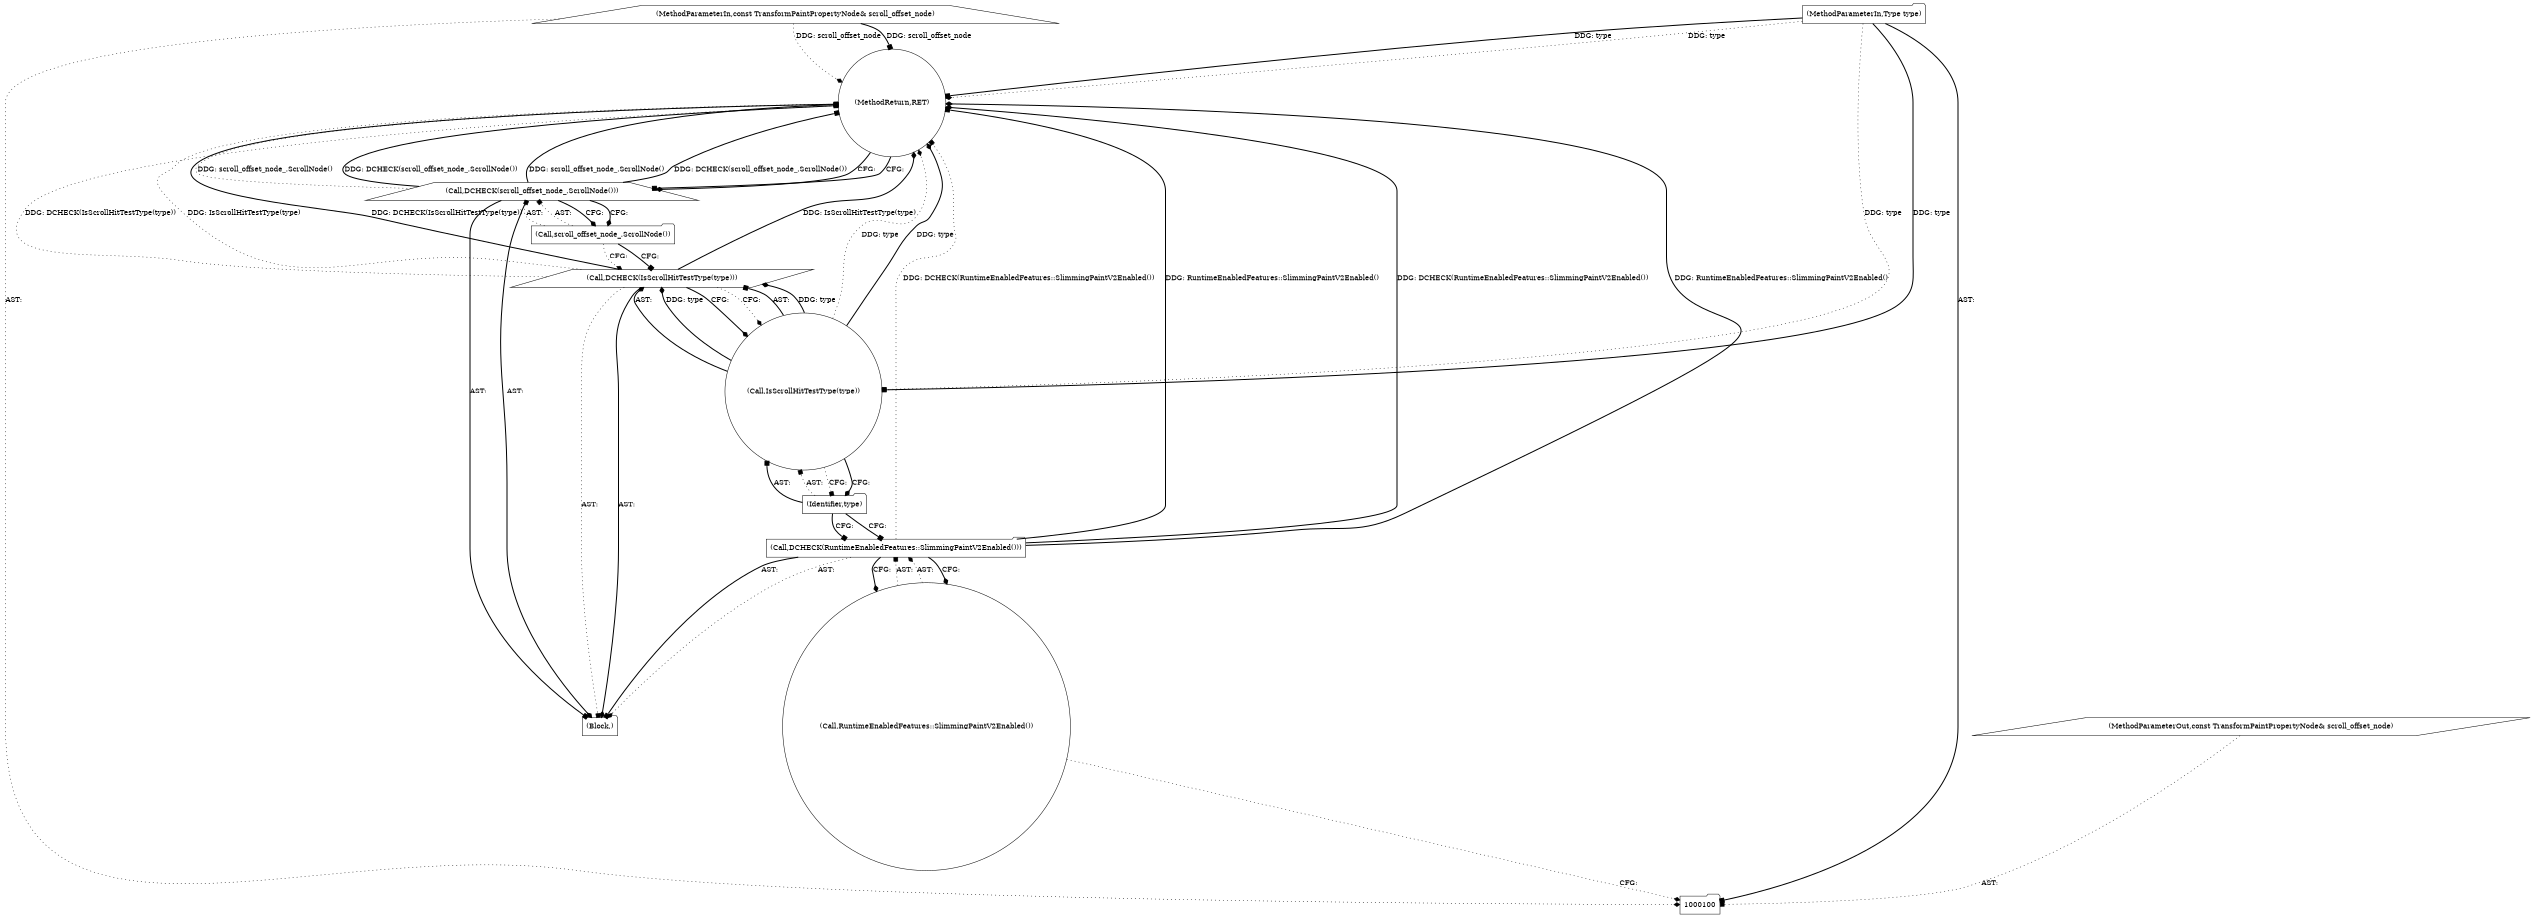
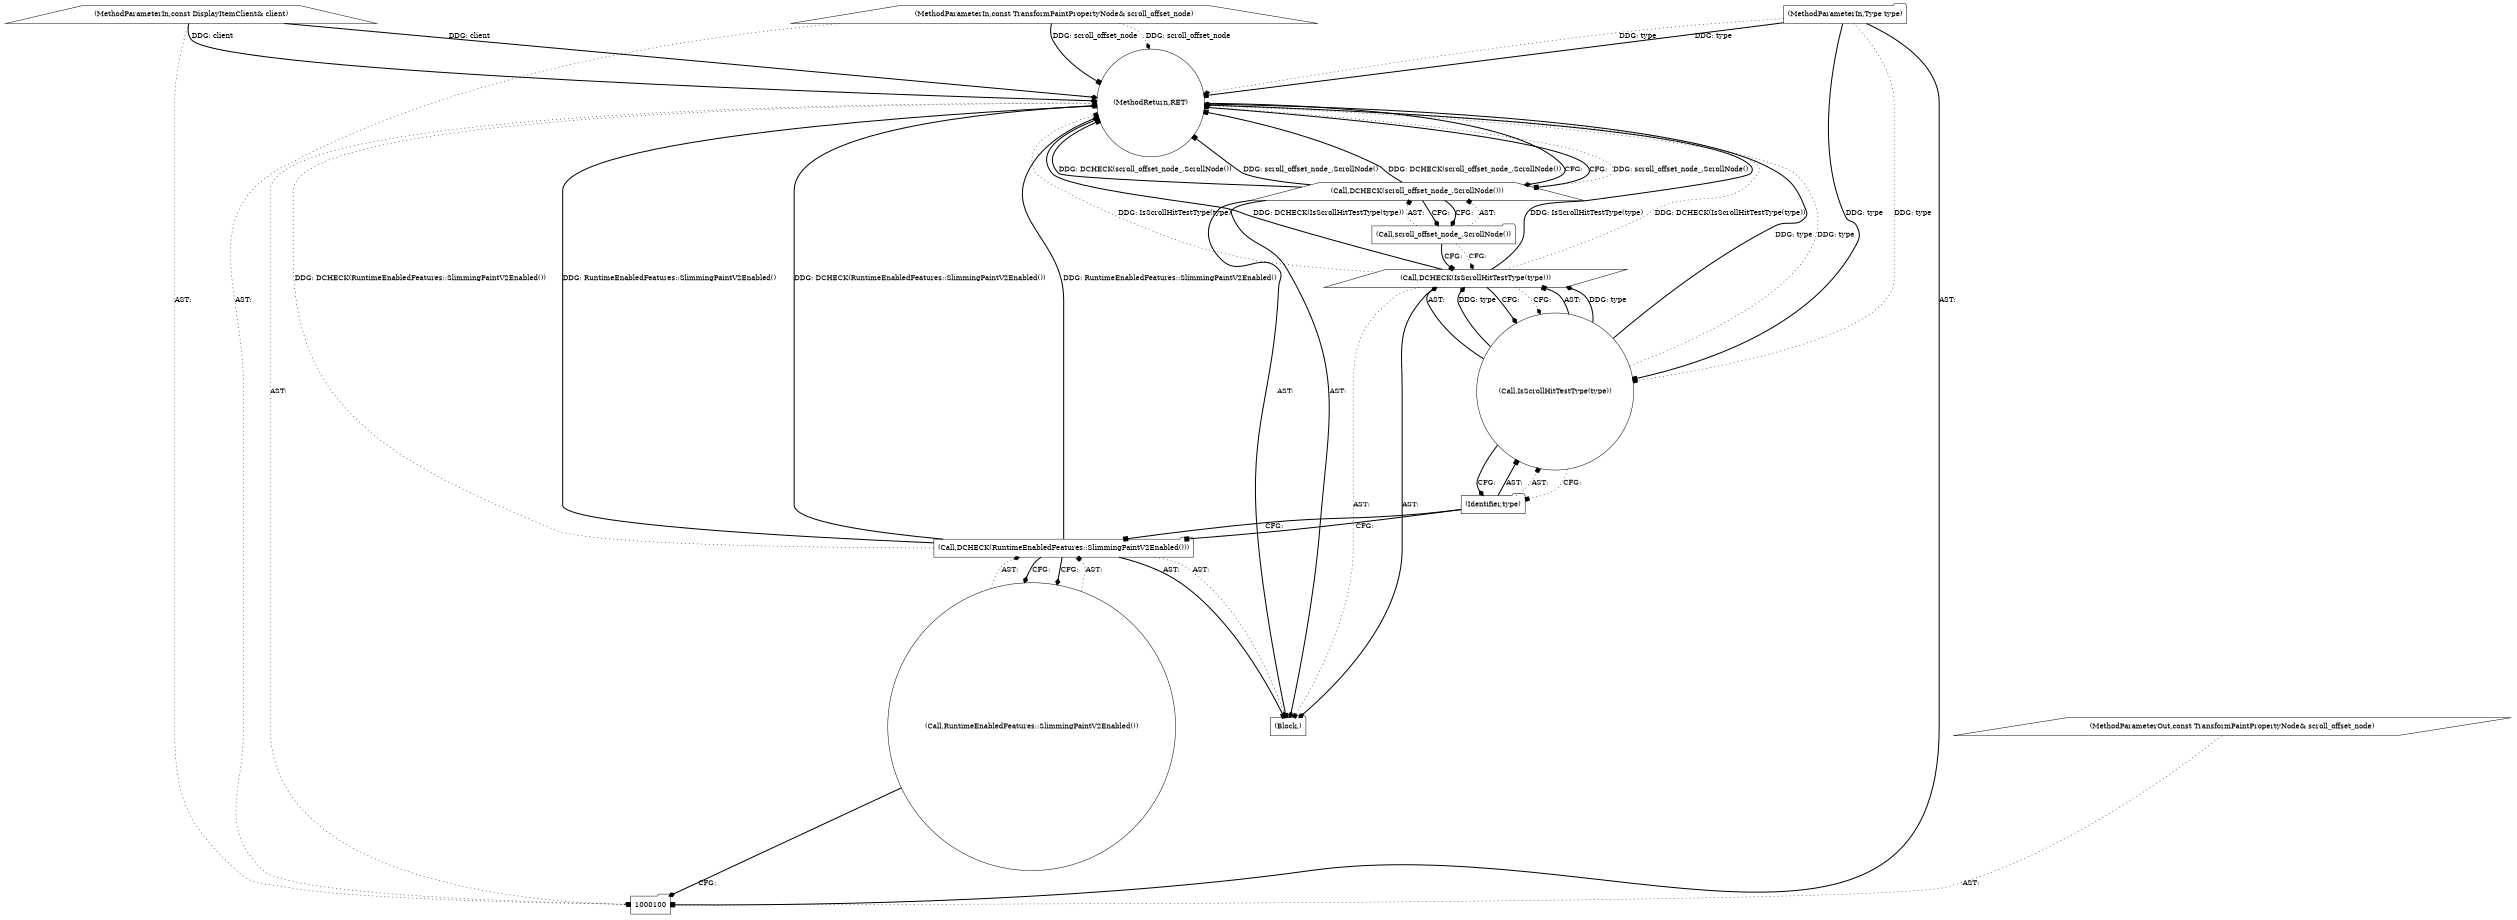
node "(MethodParameterIn,const DisplayItemClient& client)": added
edge "(MethodReturn,RET)" -> "1000100": added, label "AST:"
edge "(Call,RuntimeEnabledFeatures::SlimmingPaintV2Enabled())" -> "1000100": style dotted -> bold
